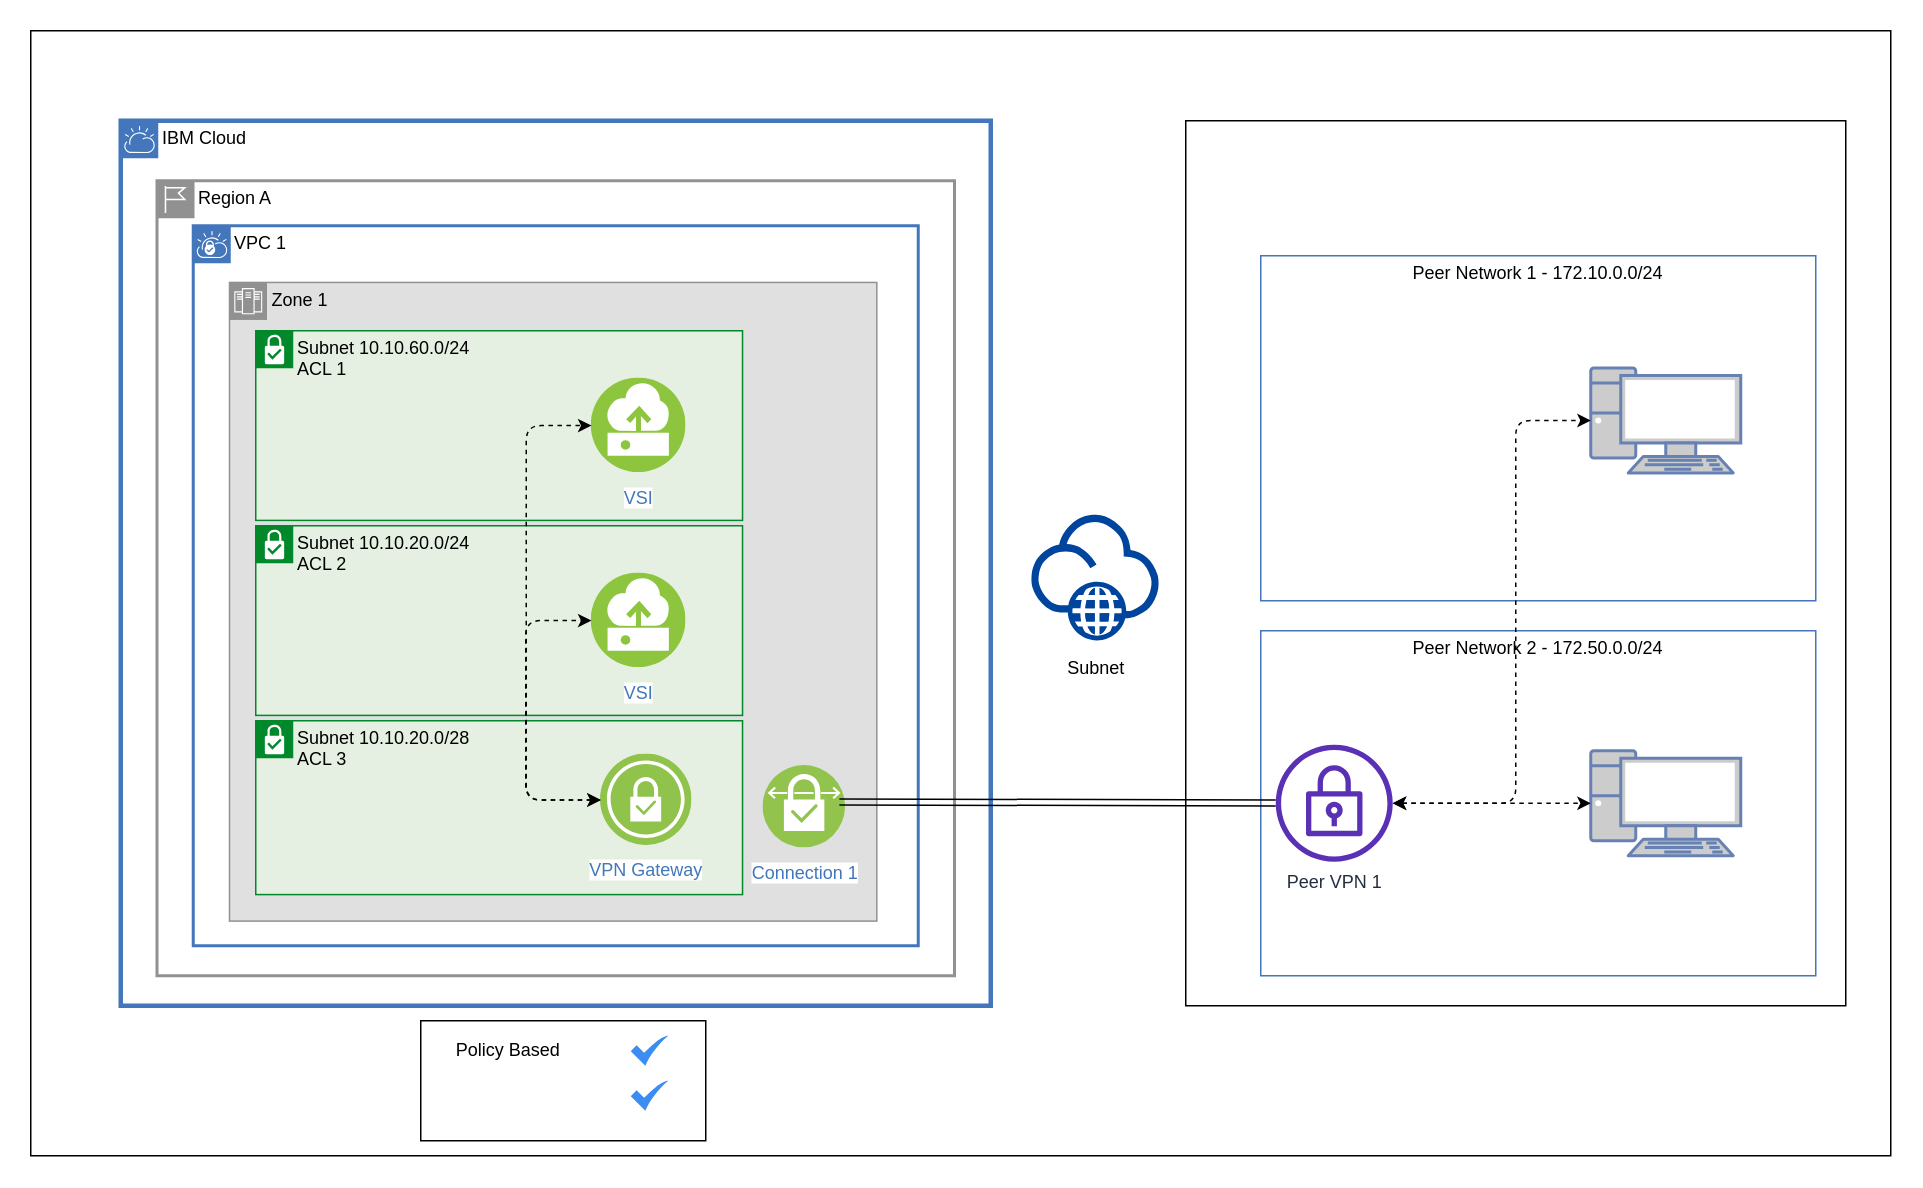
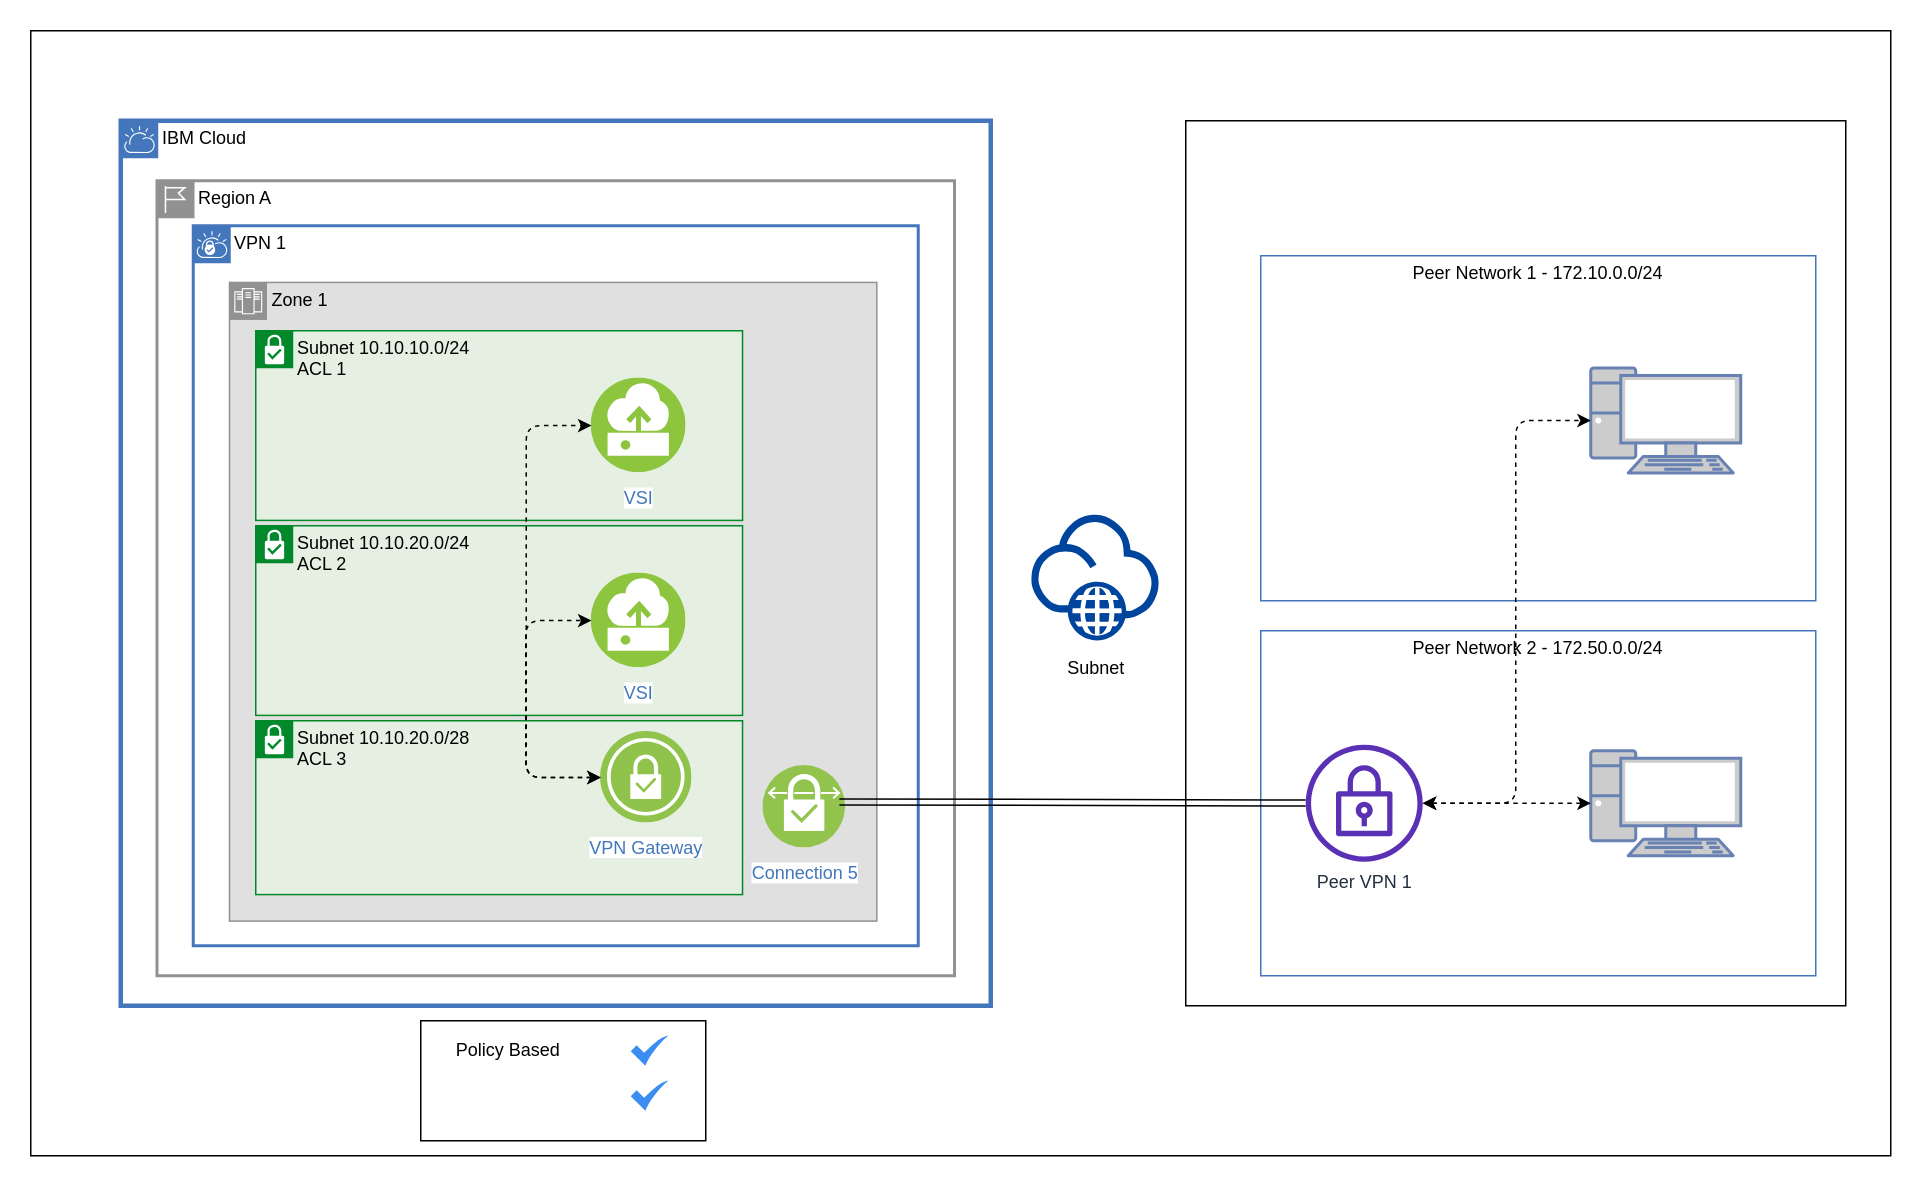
node "VPC 1": label "VPC 1" -> "VPN 1"
node "Subnet 10.10.60.0/24 ACL 1": label "Subnet 10.10.60.0/24 ACL 1" -> "Subnet 10.10.10.0/24 ACL 1"
node "VPN Gateway": moved (646, 800) -> (646, 778)
node "Peer VPN 1": moved (1334, 803) -> (1364, 803)
node "Connection 1": label "Connection 1" -> "Connection 5"
